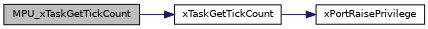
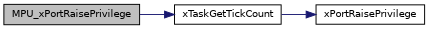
node "MPU_xTaskGetTickCount": label "MPU_xTaskGetTickCount" -> "MPU_xPortRaisePrivilege"
